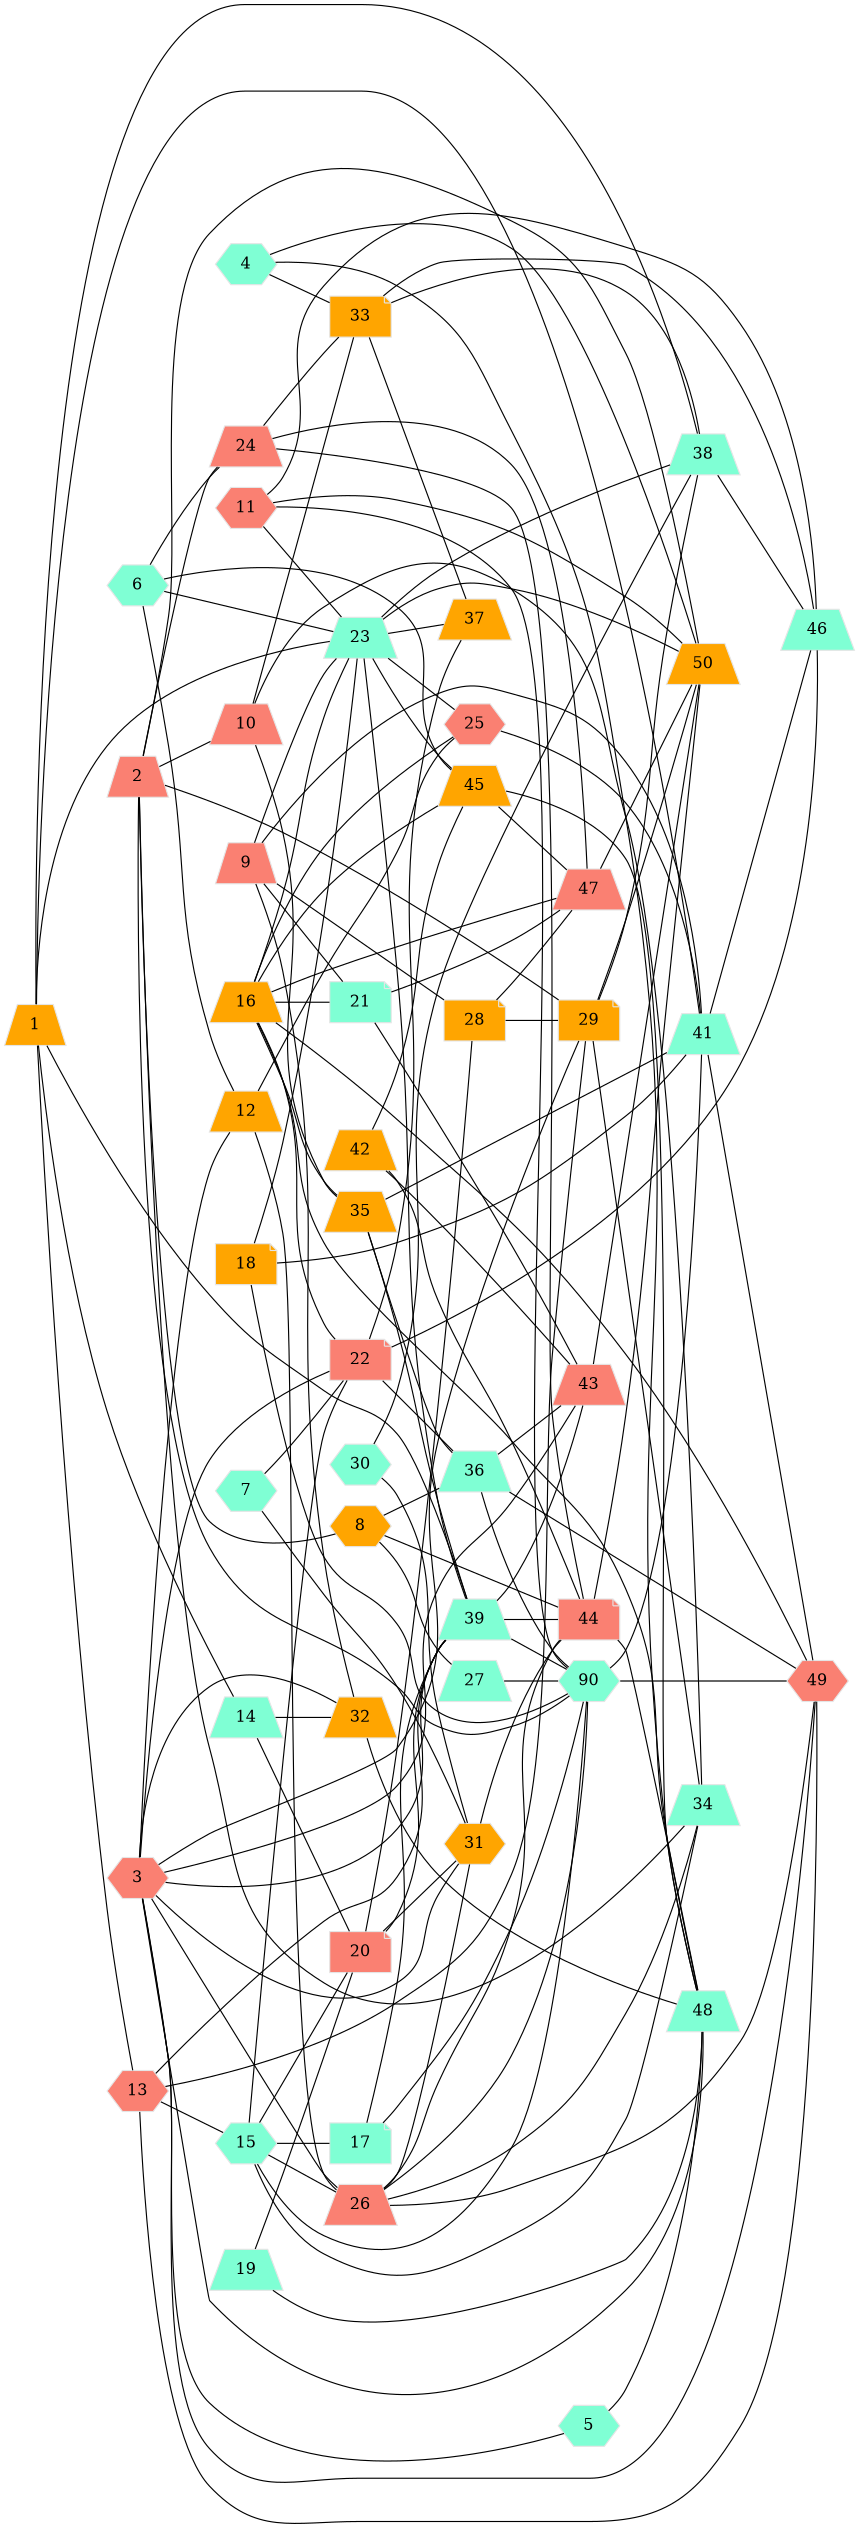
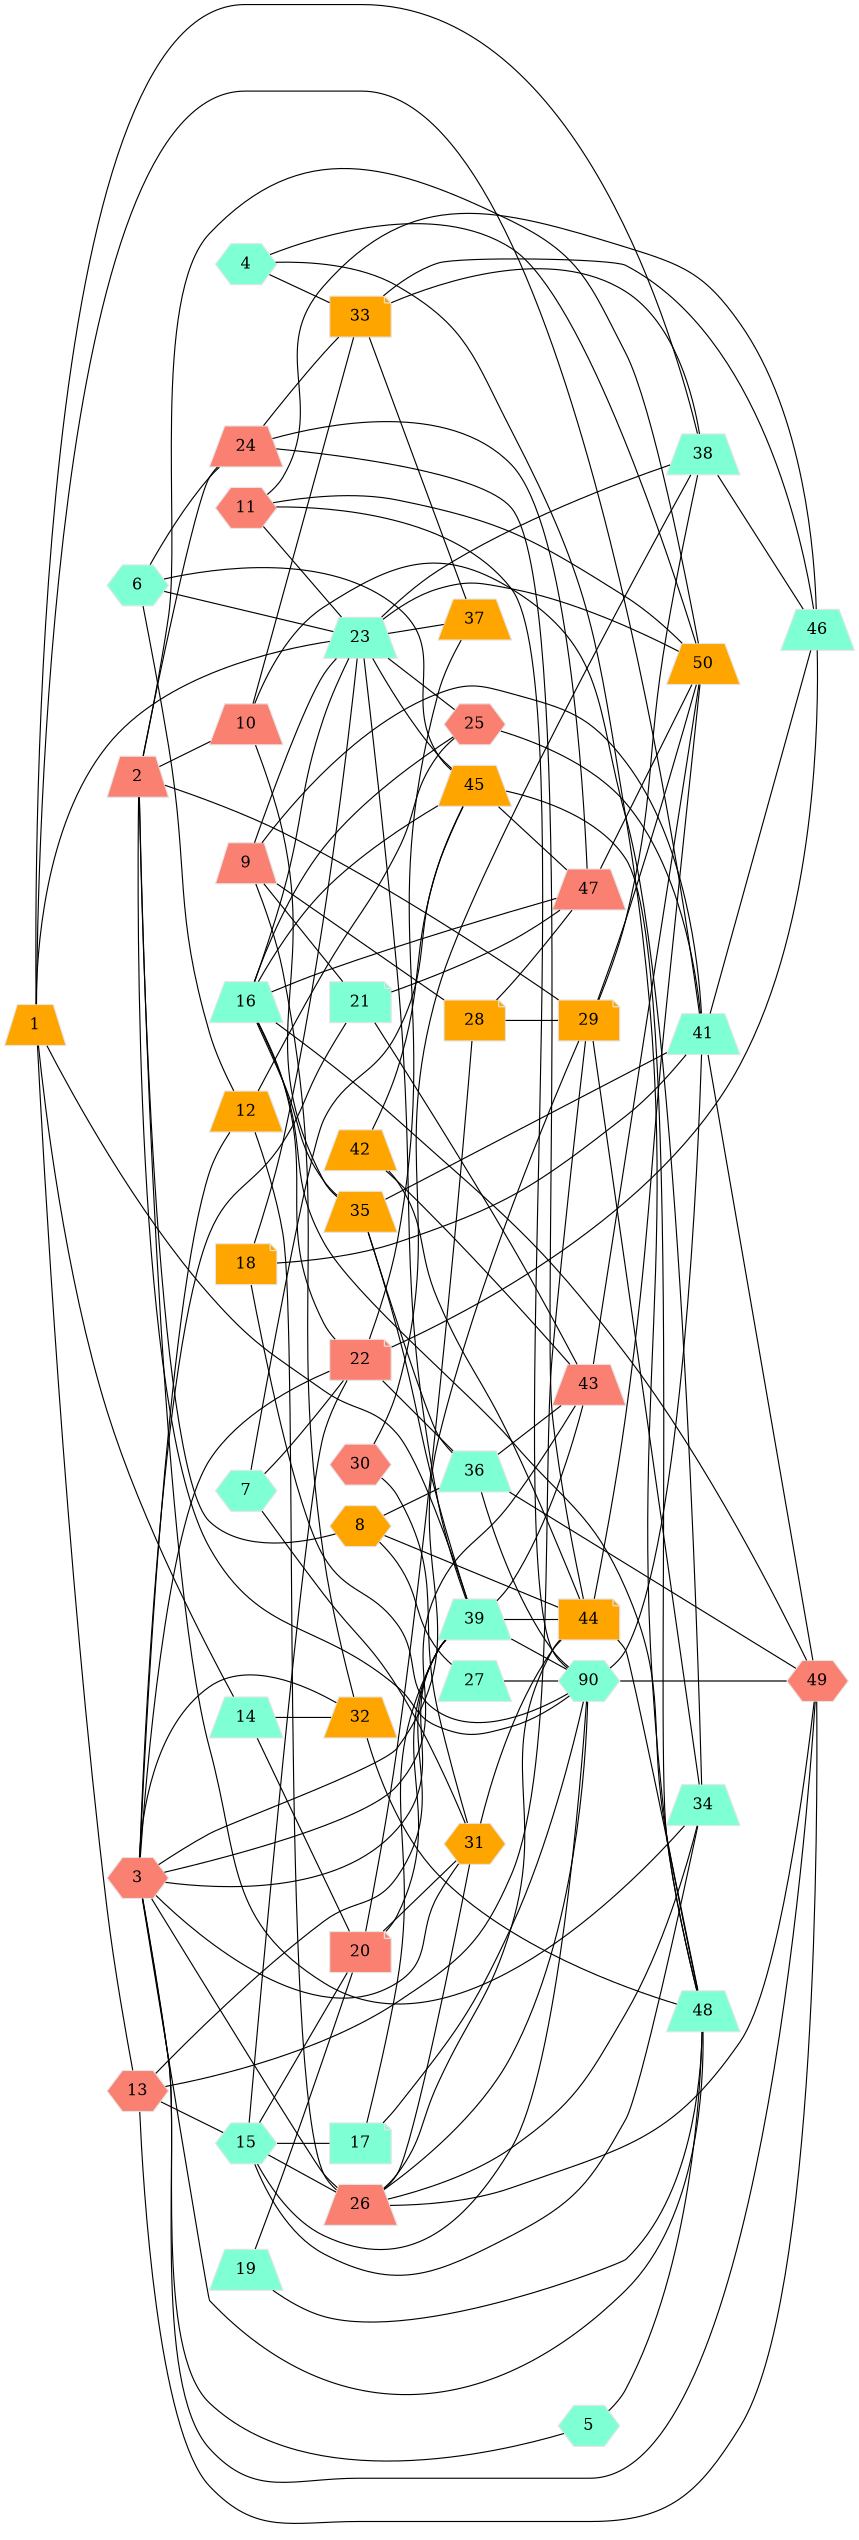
node "16": fillcolor orange -> aquamarine
edge "16" -- "21": now "3" -- "21"
edge "45" -- "7": added
node "30": fillcolor aquamarine -> salmon
node "44": fillcolor salmon -> orange
